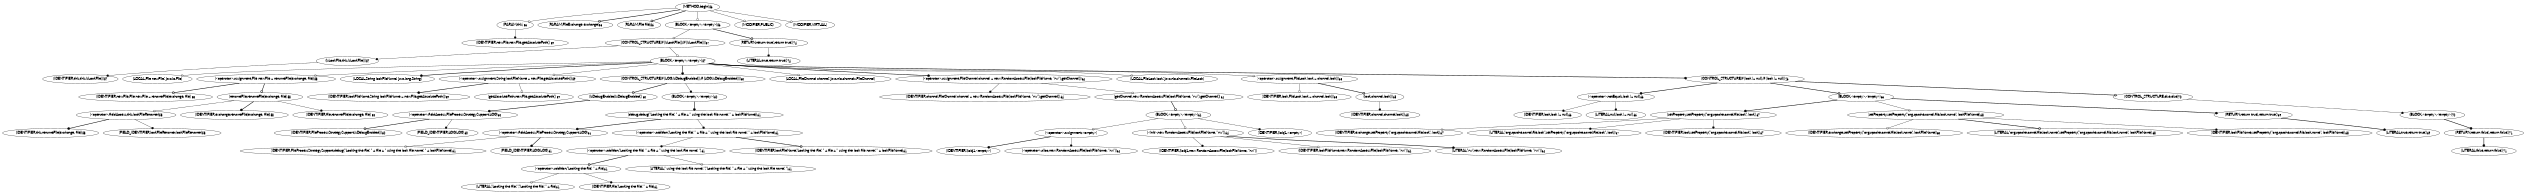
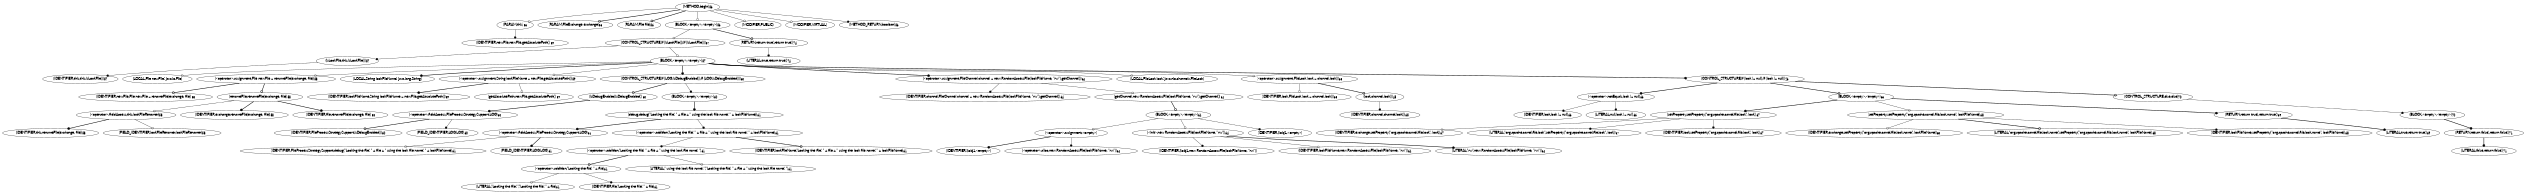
node "(METHOD_RETURN,boolean)": added
node "(LOCAL,FileChannel channel: java.nio.channels.FileChannel)": removed
node "(lock,channel.lock())": text "65" -> "45"
edge "(renameFile,renameFile(exchange, file))" -> "(IDENTIFIER,file,renameFile(exchange, file))": style solid -> bold
edge "(<operator>.fieldAccess,this.lockFileRenamer)" -> "(FIELD_IDENTIFIER,lockFileRenamer,lockFileRenamer)": arrowhead dot -> odot
